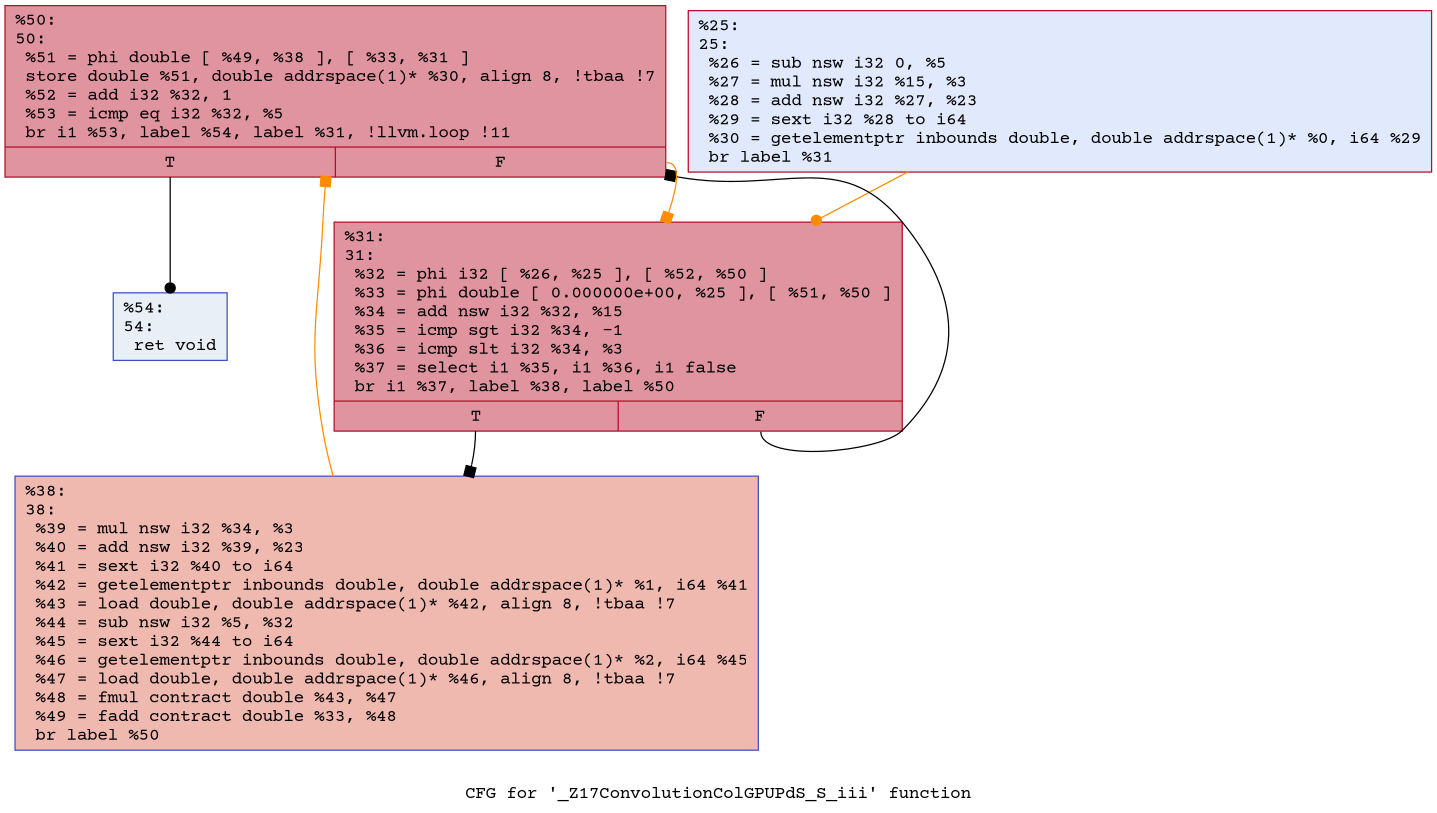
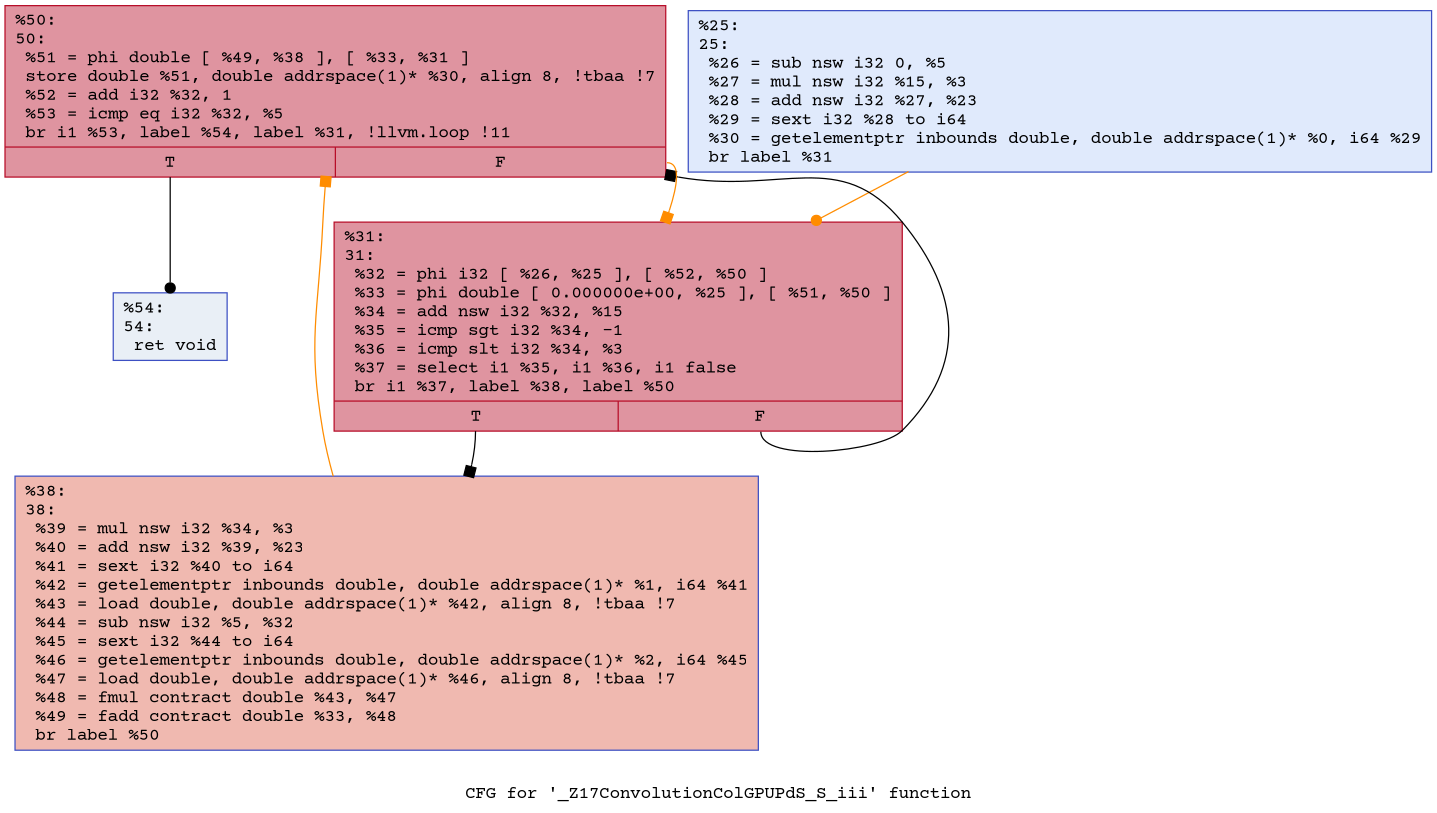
node "%25:": color #b70d28ff -> #3d50c3ff
